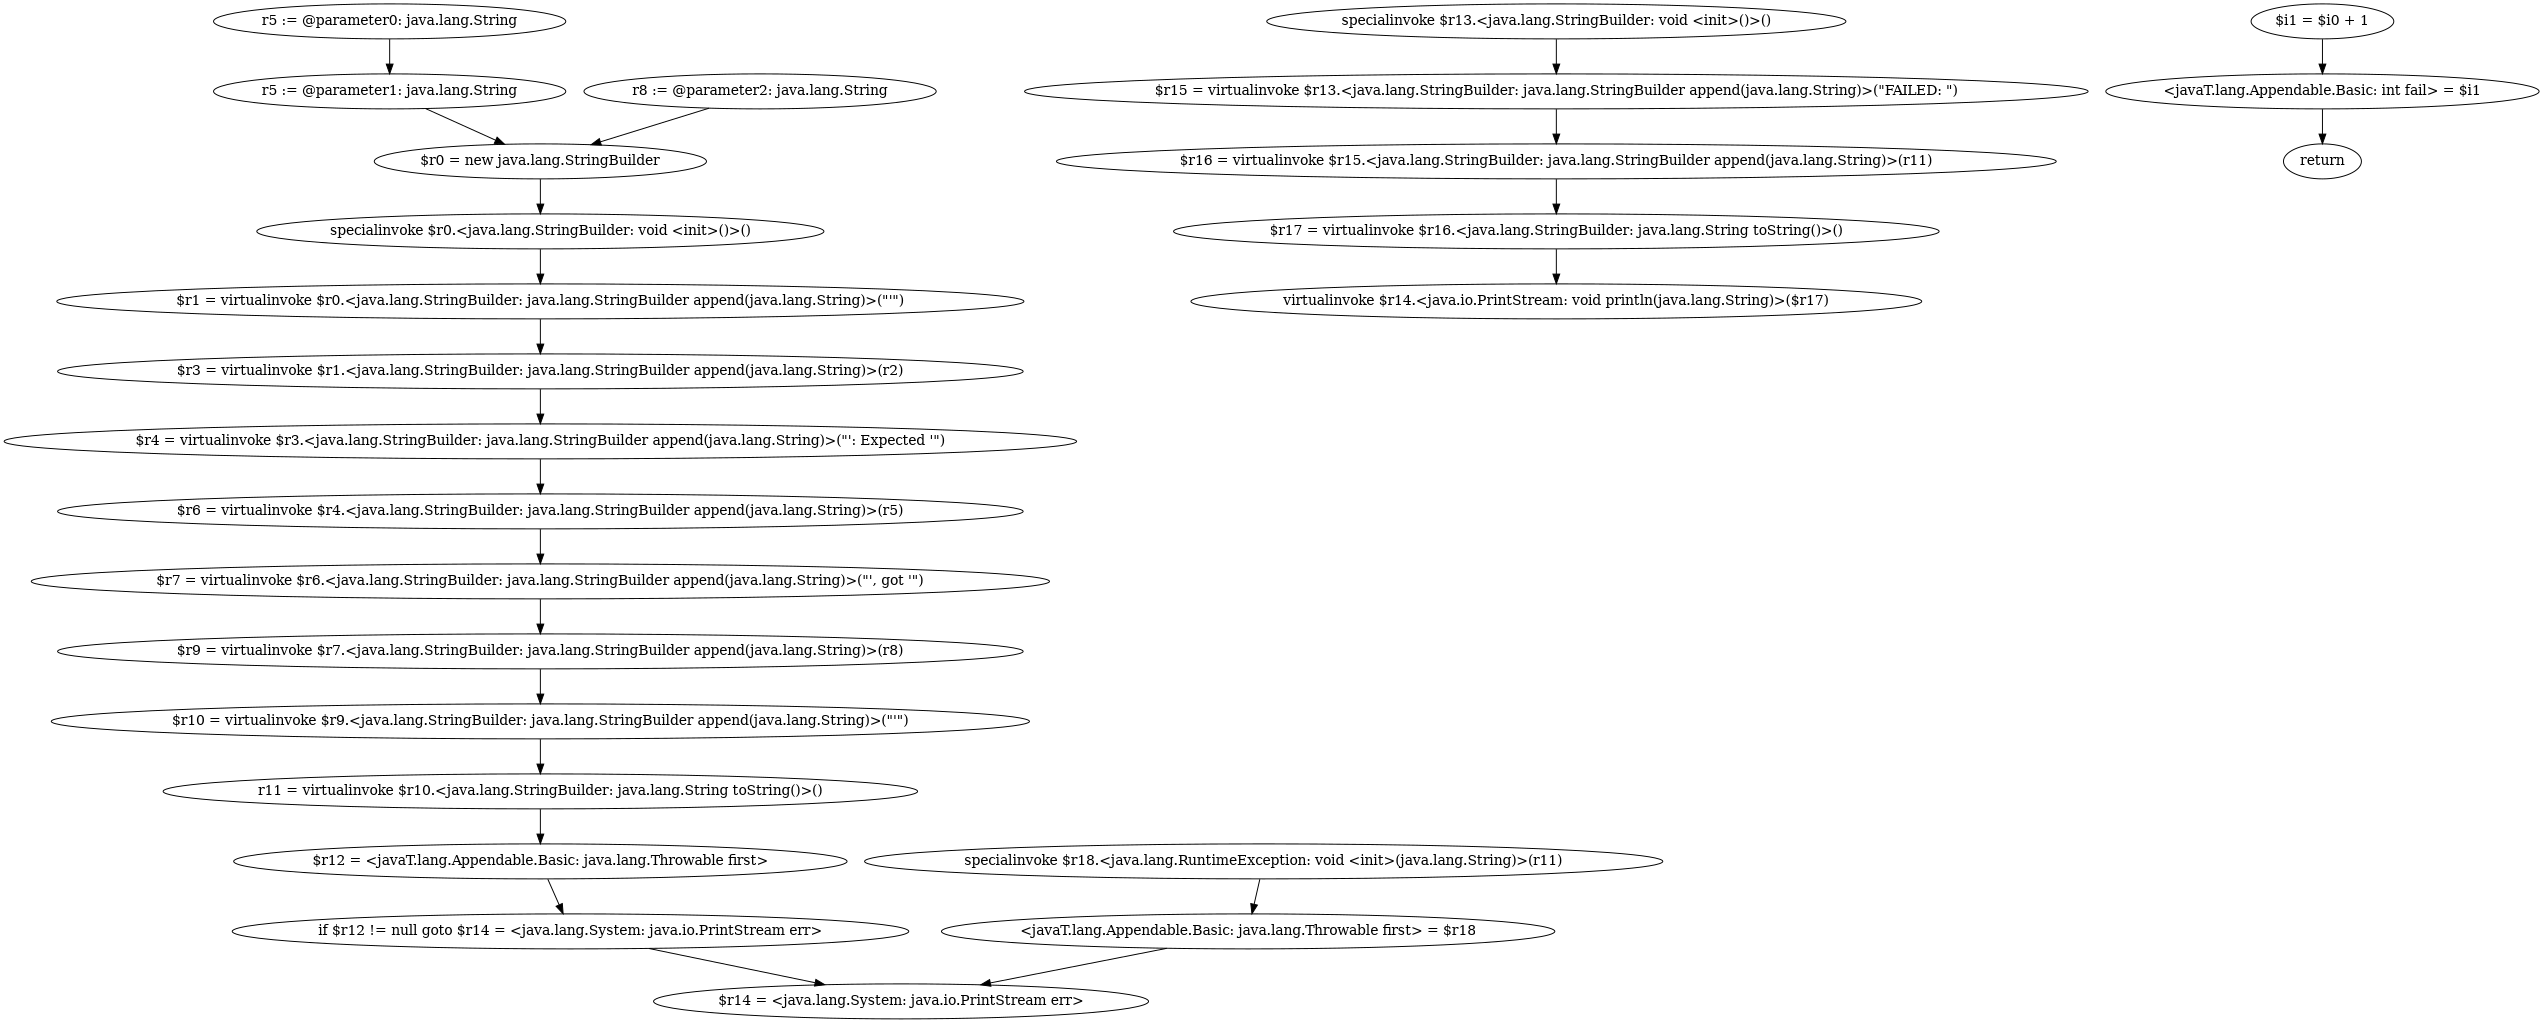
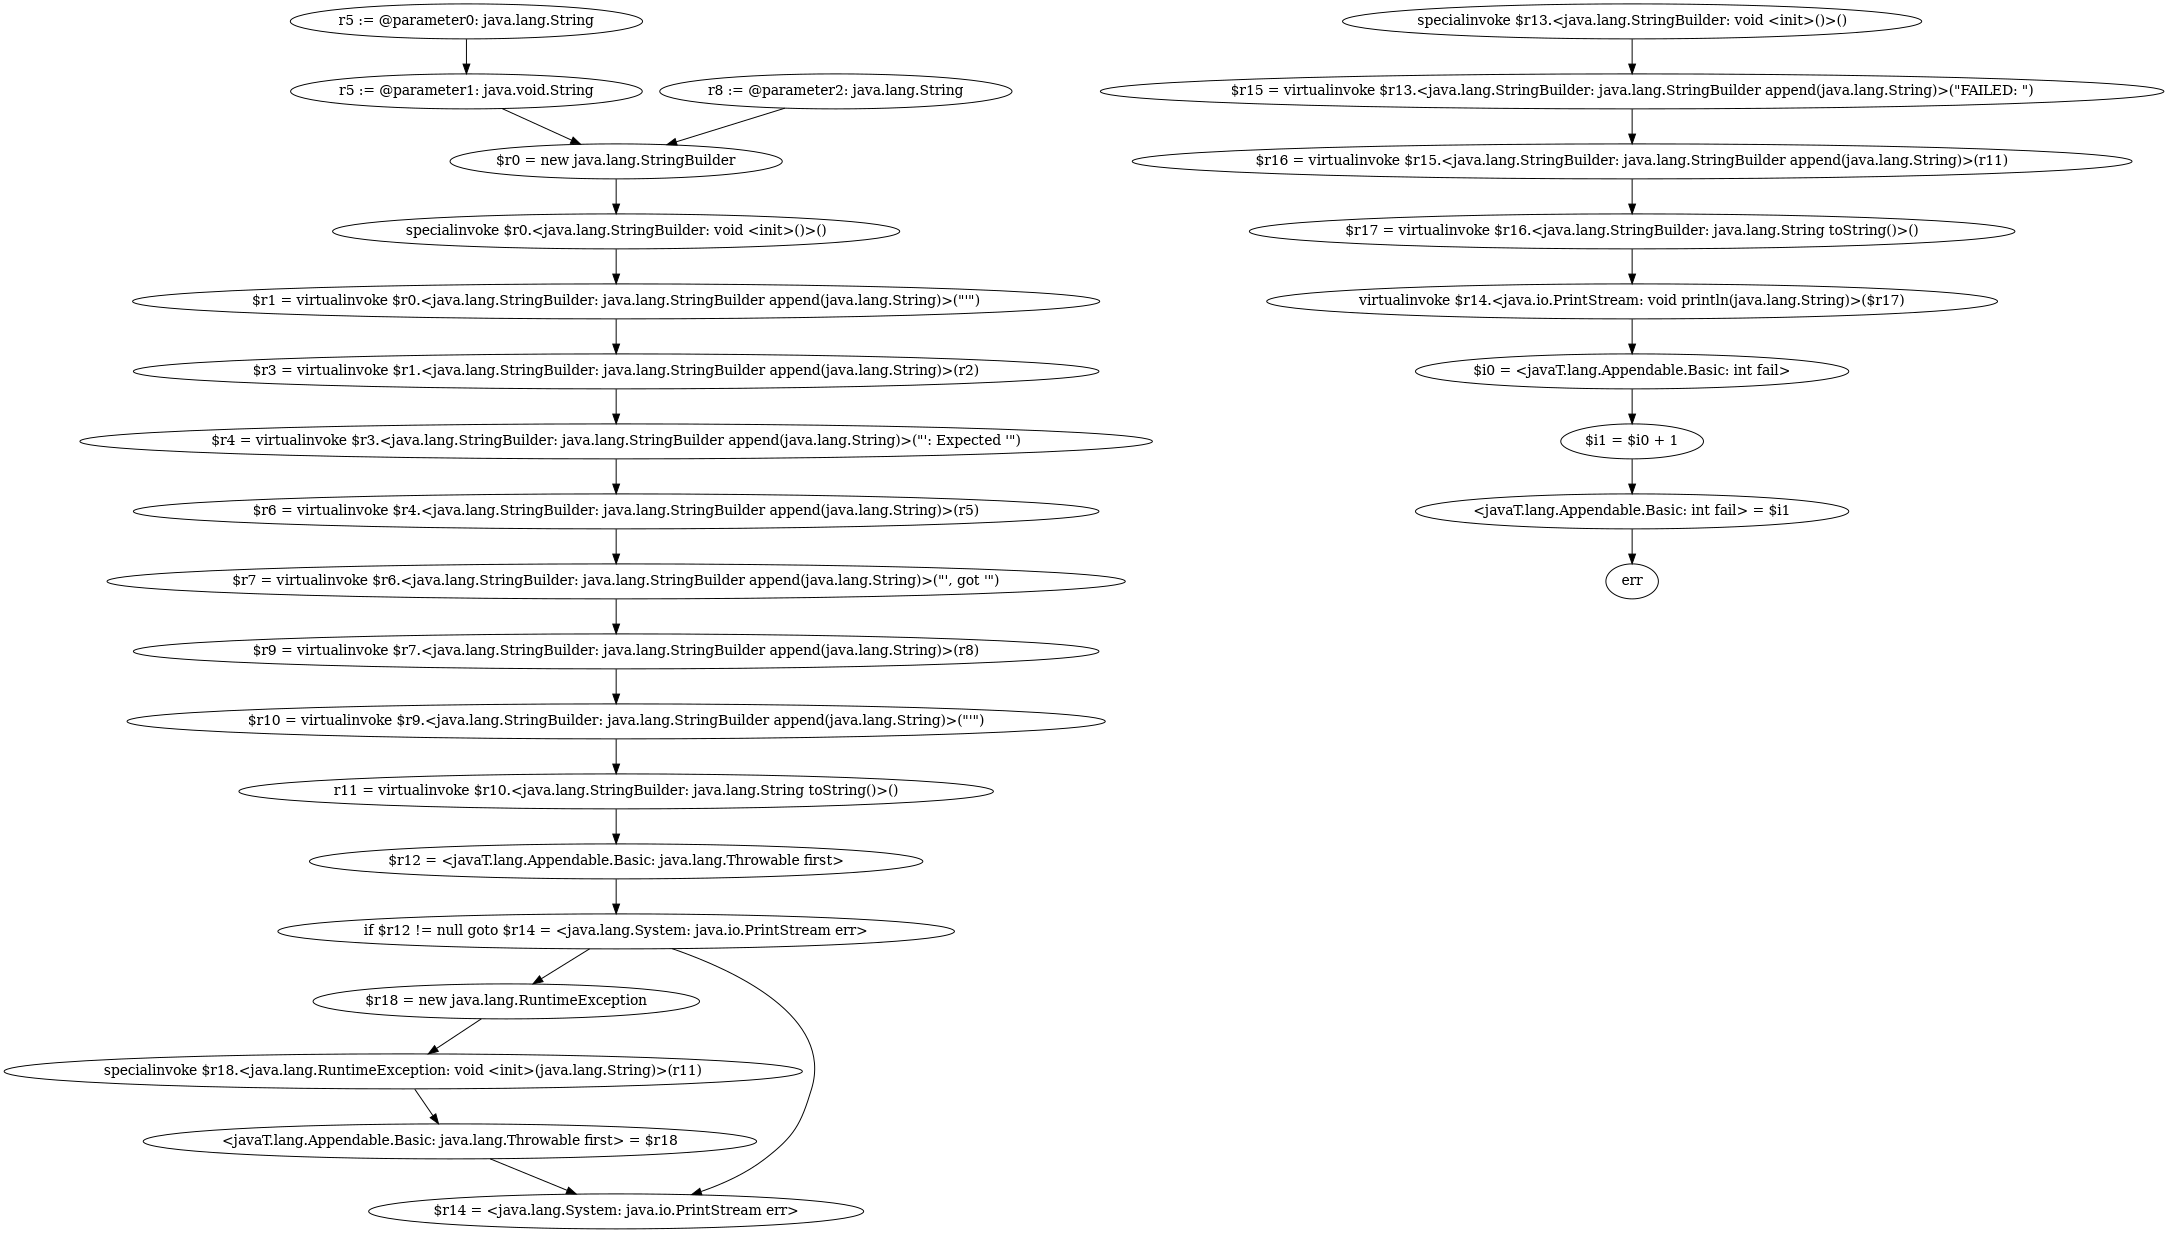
node "r5 := @parameter1: java.lang.String": label "r5 := @parameter1: java.lang.String" -> "r5 := @parameter1: java.void.String"
node "return": label "return" -> "err"
node "$i0 = <javaT.lang.Appendable.Basic: int fail>": added
node "$r18 = new java.lang.RuntimeException": added
